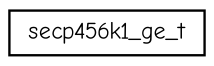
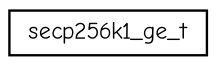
node "secp456k1_ge_t": label "secp456k1_ge_t" -> "secp256k1_ge_t"
